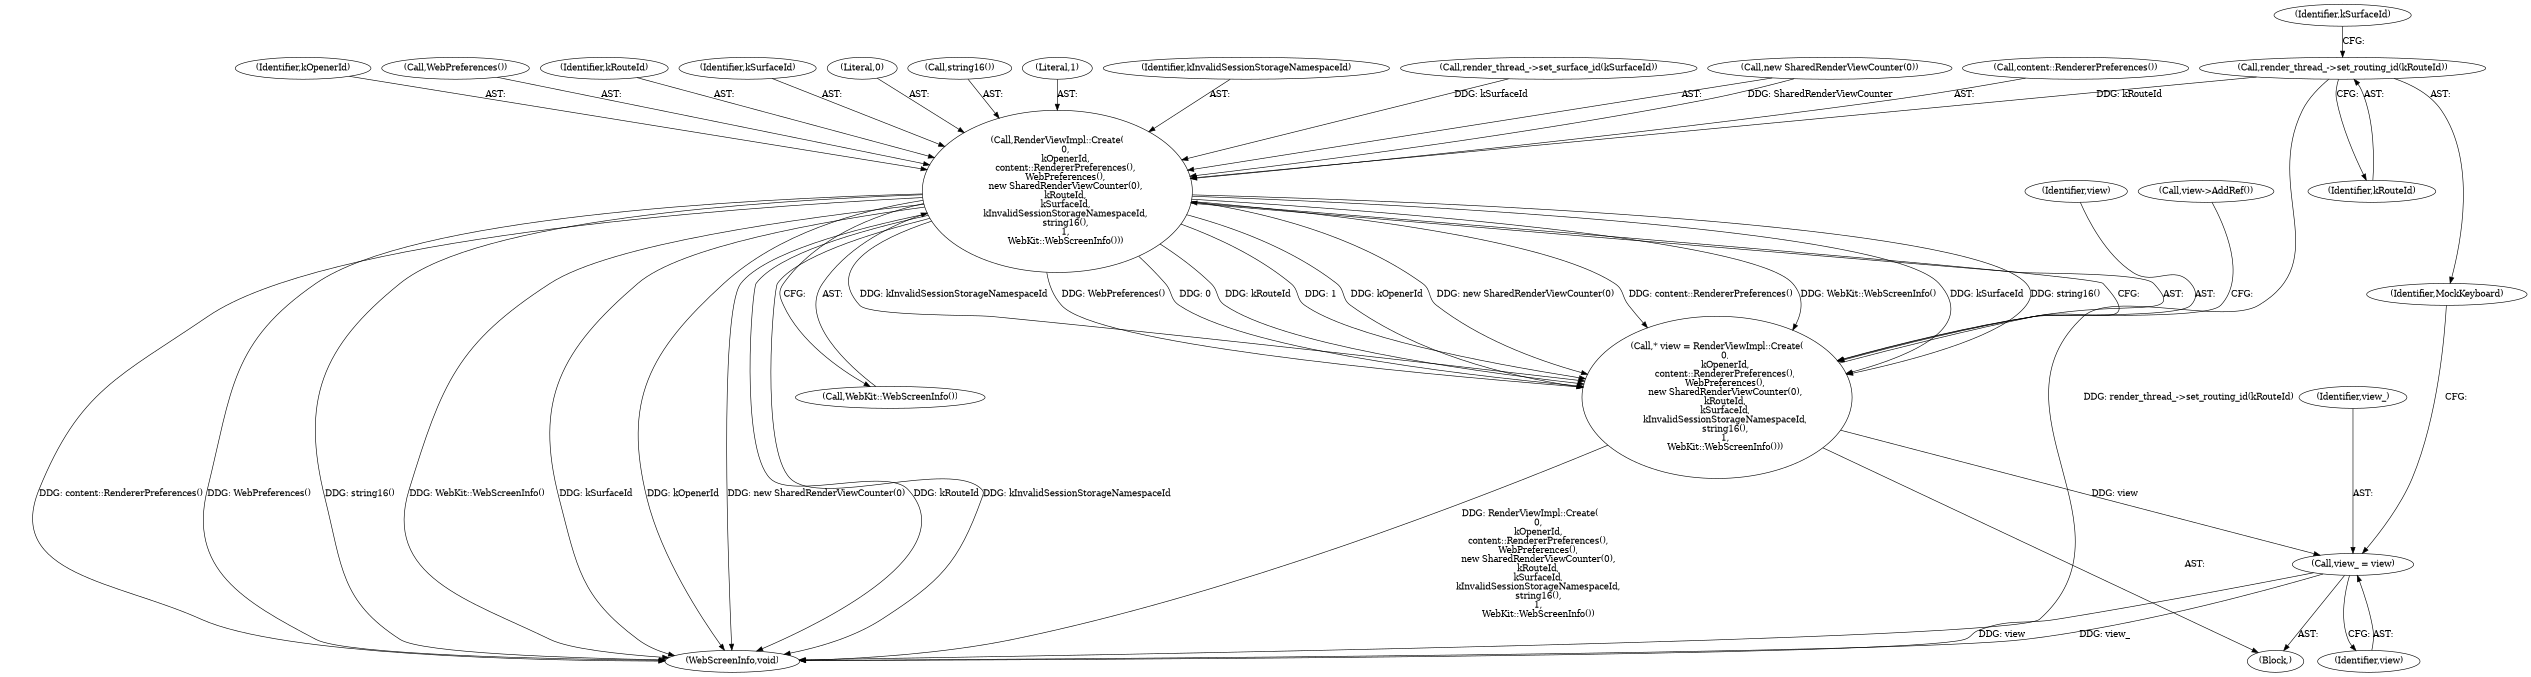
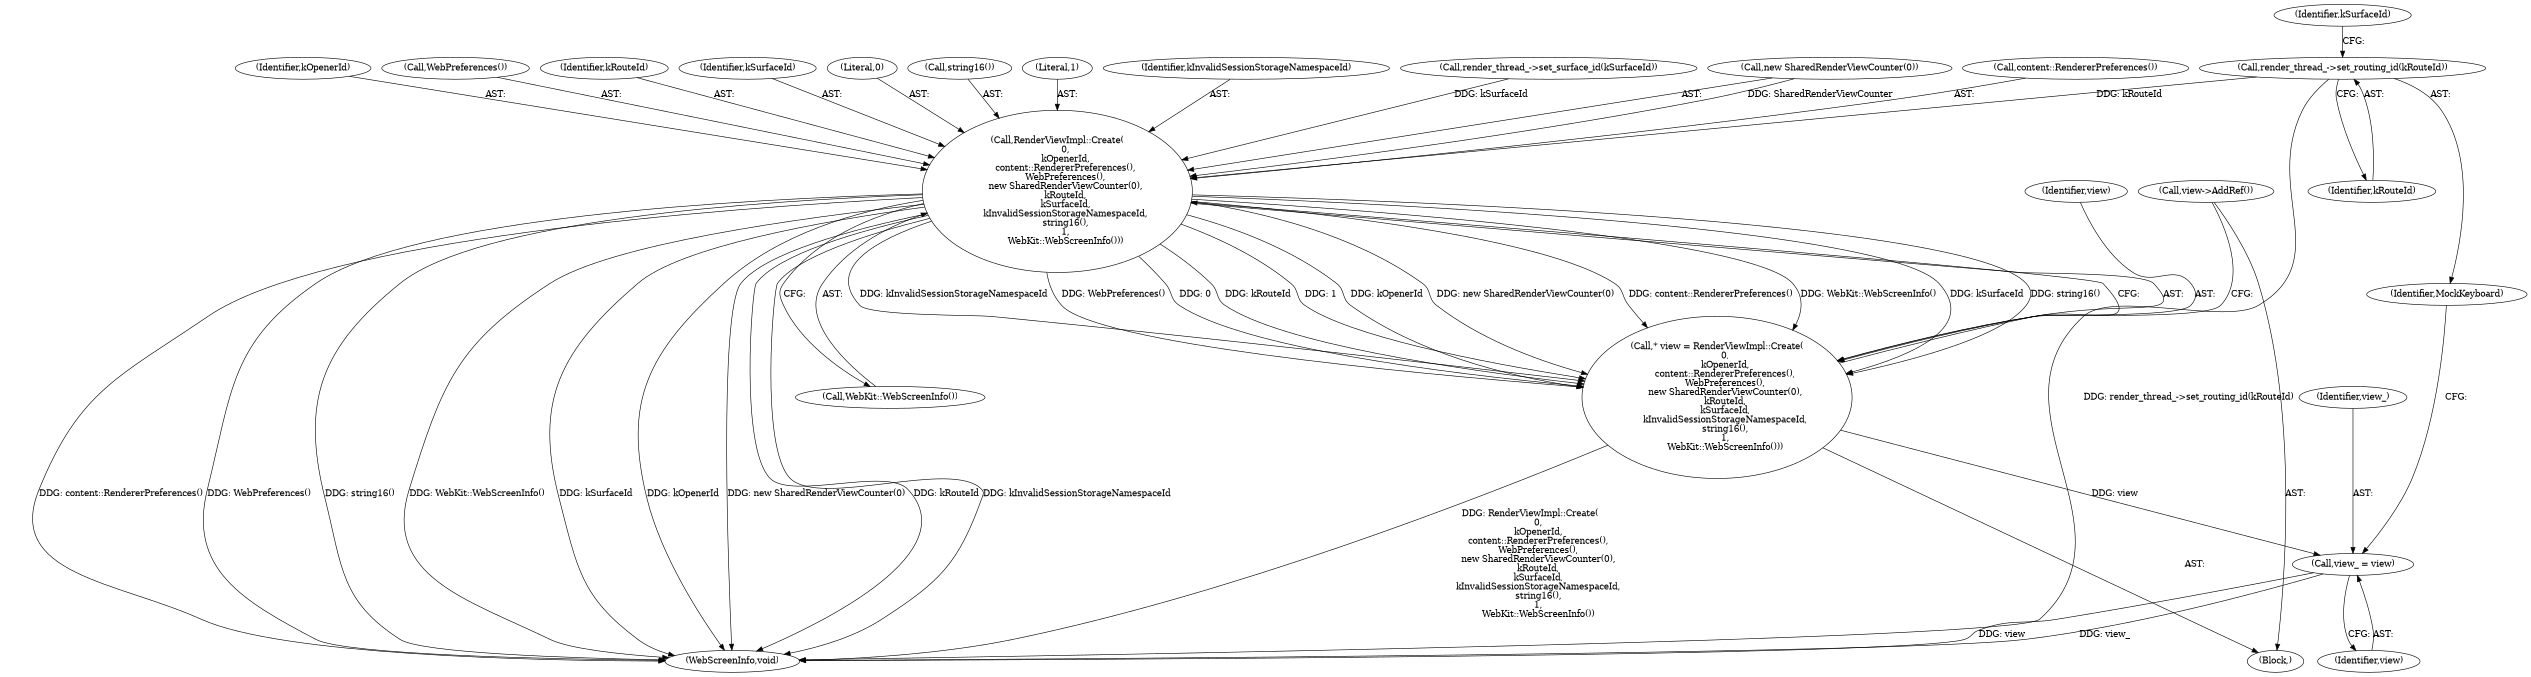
edge "(Call,view_ = view)" -> "(Block,)": now "(Call,view->AddRef())" -> "(Block,)"
